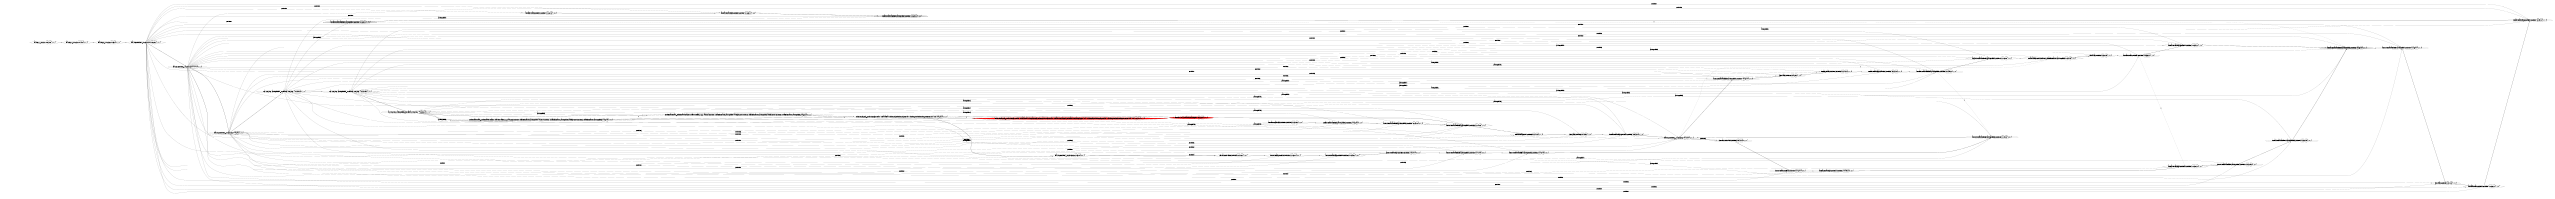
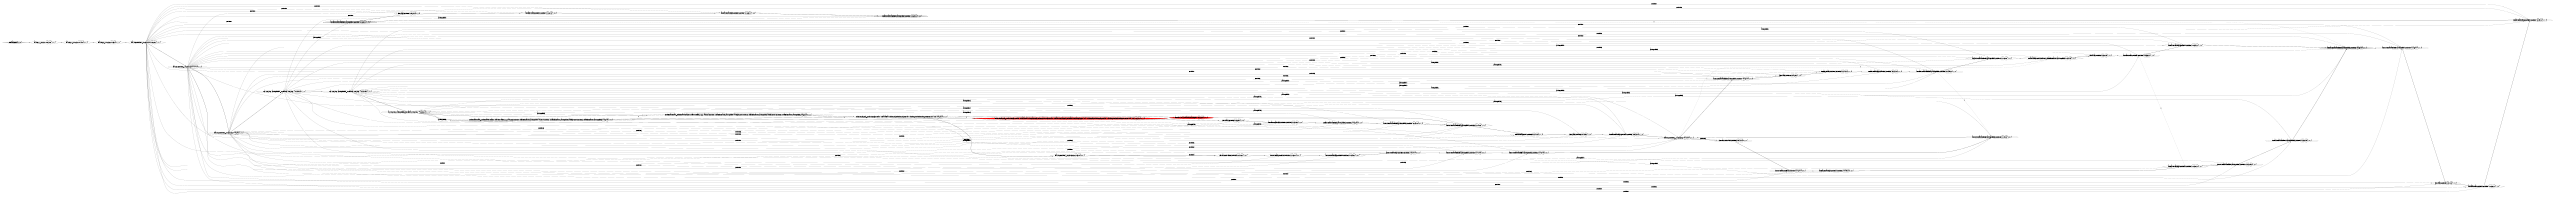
node "client.rollback(commitTime1)@@@61@@@['1', '0', '0']": added
node "testRollbackCommit['0', '1', '0']": added
node "client.rollback(commitTime3)@@@36@@@['0', '1', '0']": added
